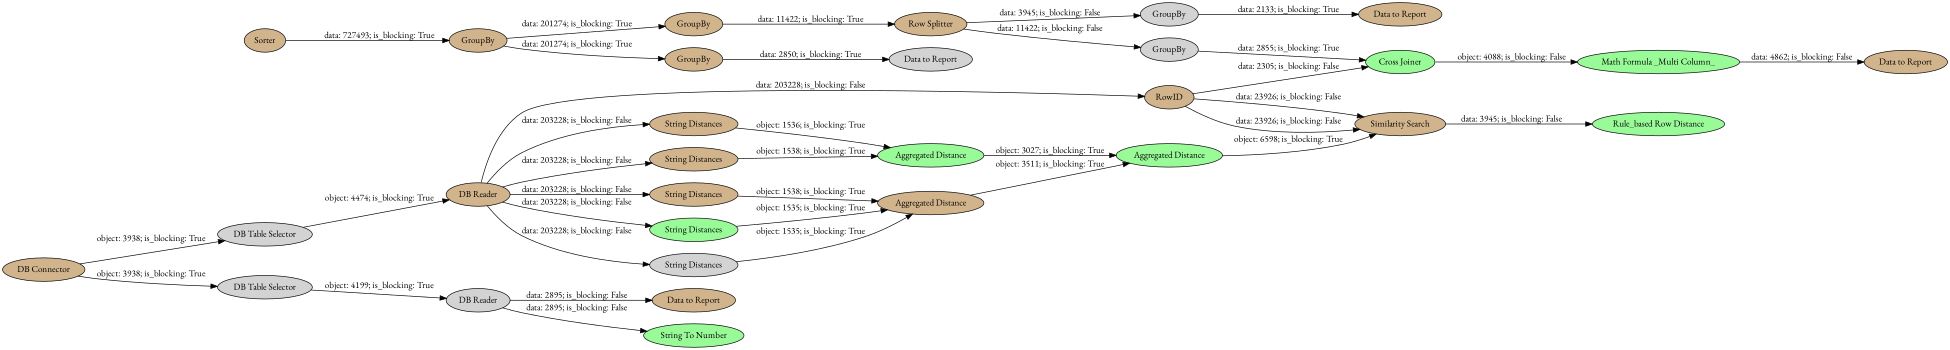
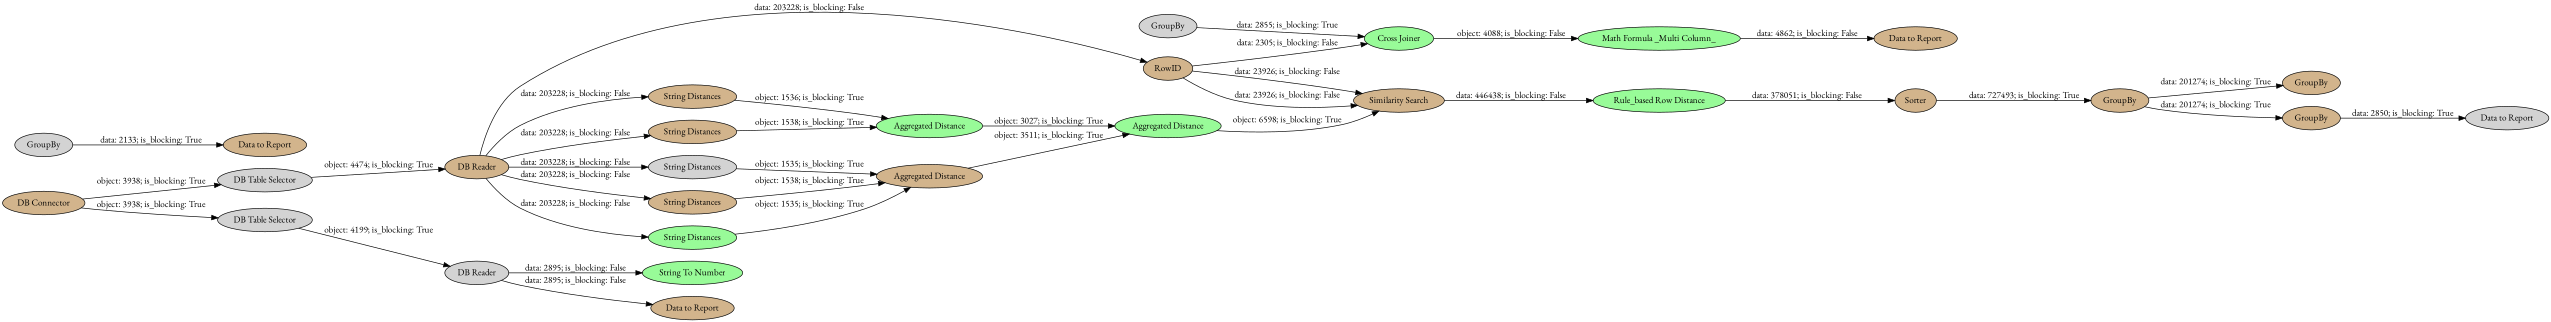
node "Row Splitter": removed
edge "Rule_based Row Distance" -> "Sorter": added, label "data: 378051; is_blocking: False"
edge "Similarity Search" -> "Rule_based Row Distance": label "data: 3945; is_blocking: False" -> "data: 446438; is_blocking: False"
